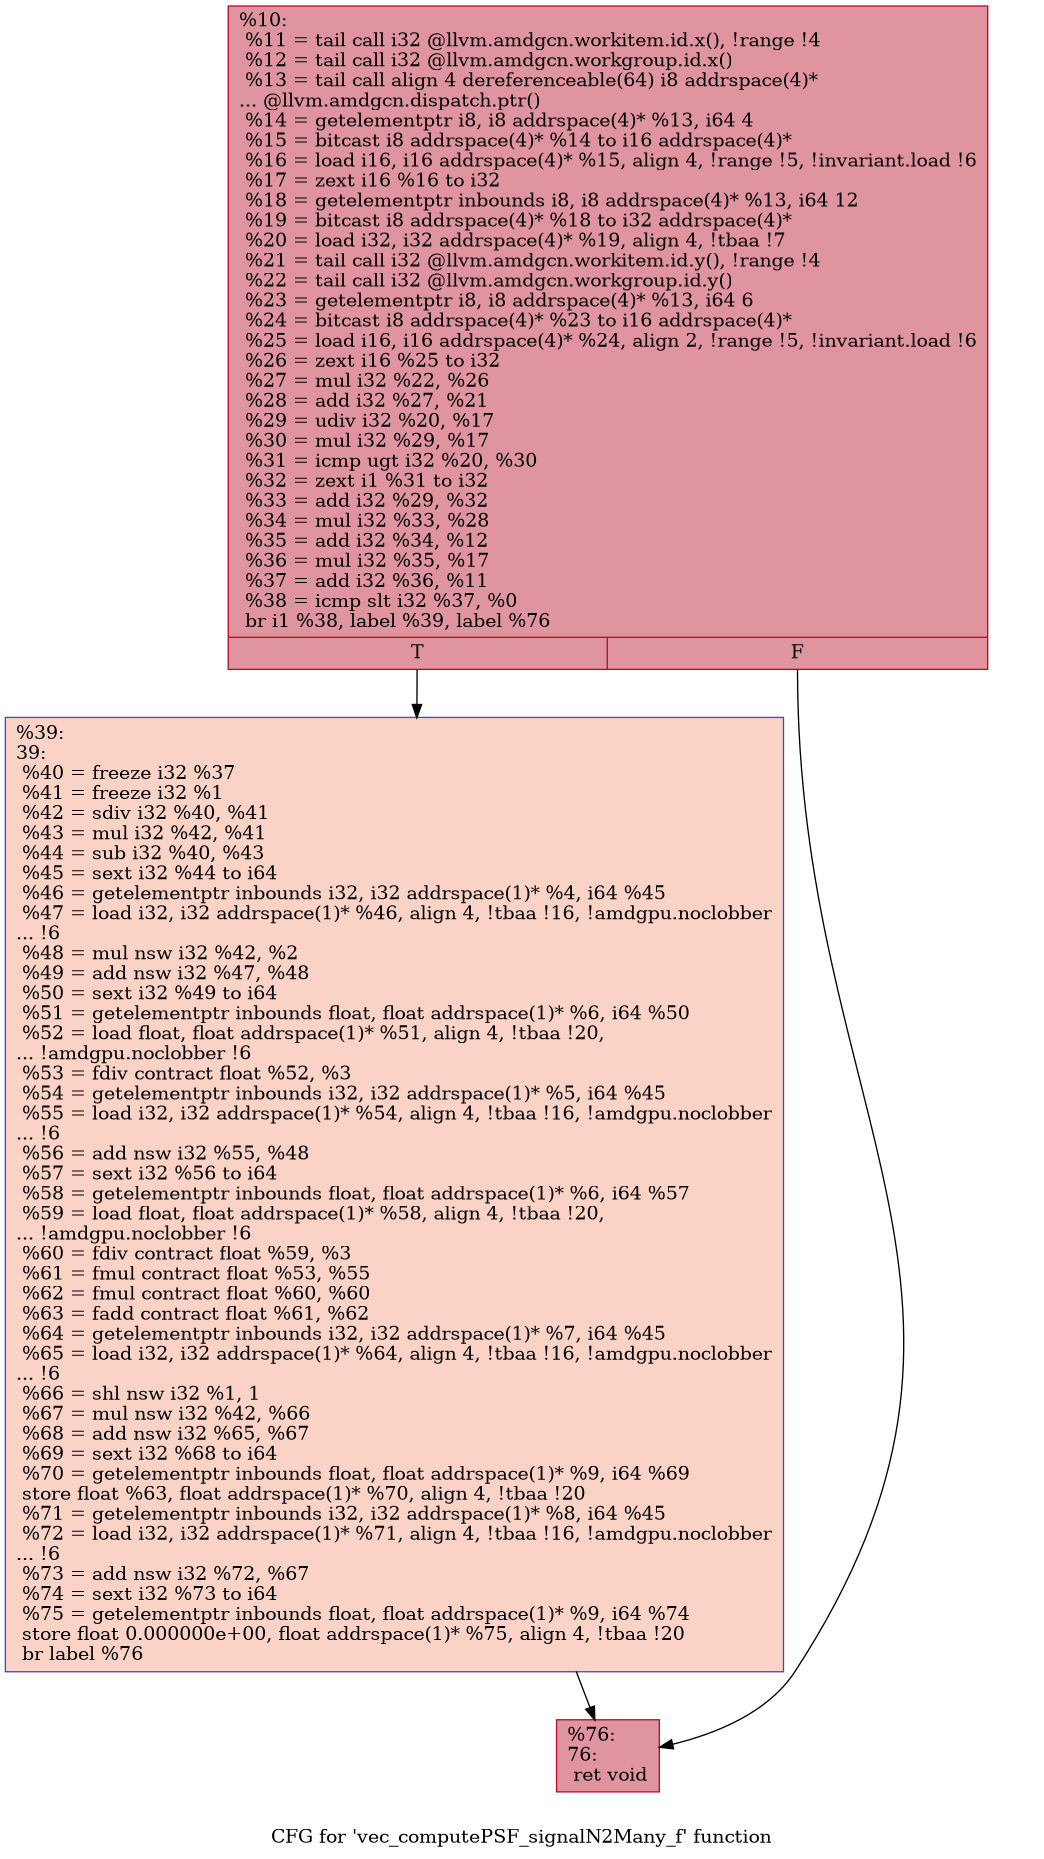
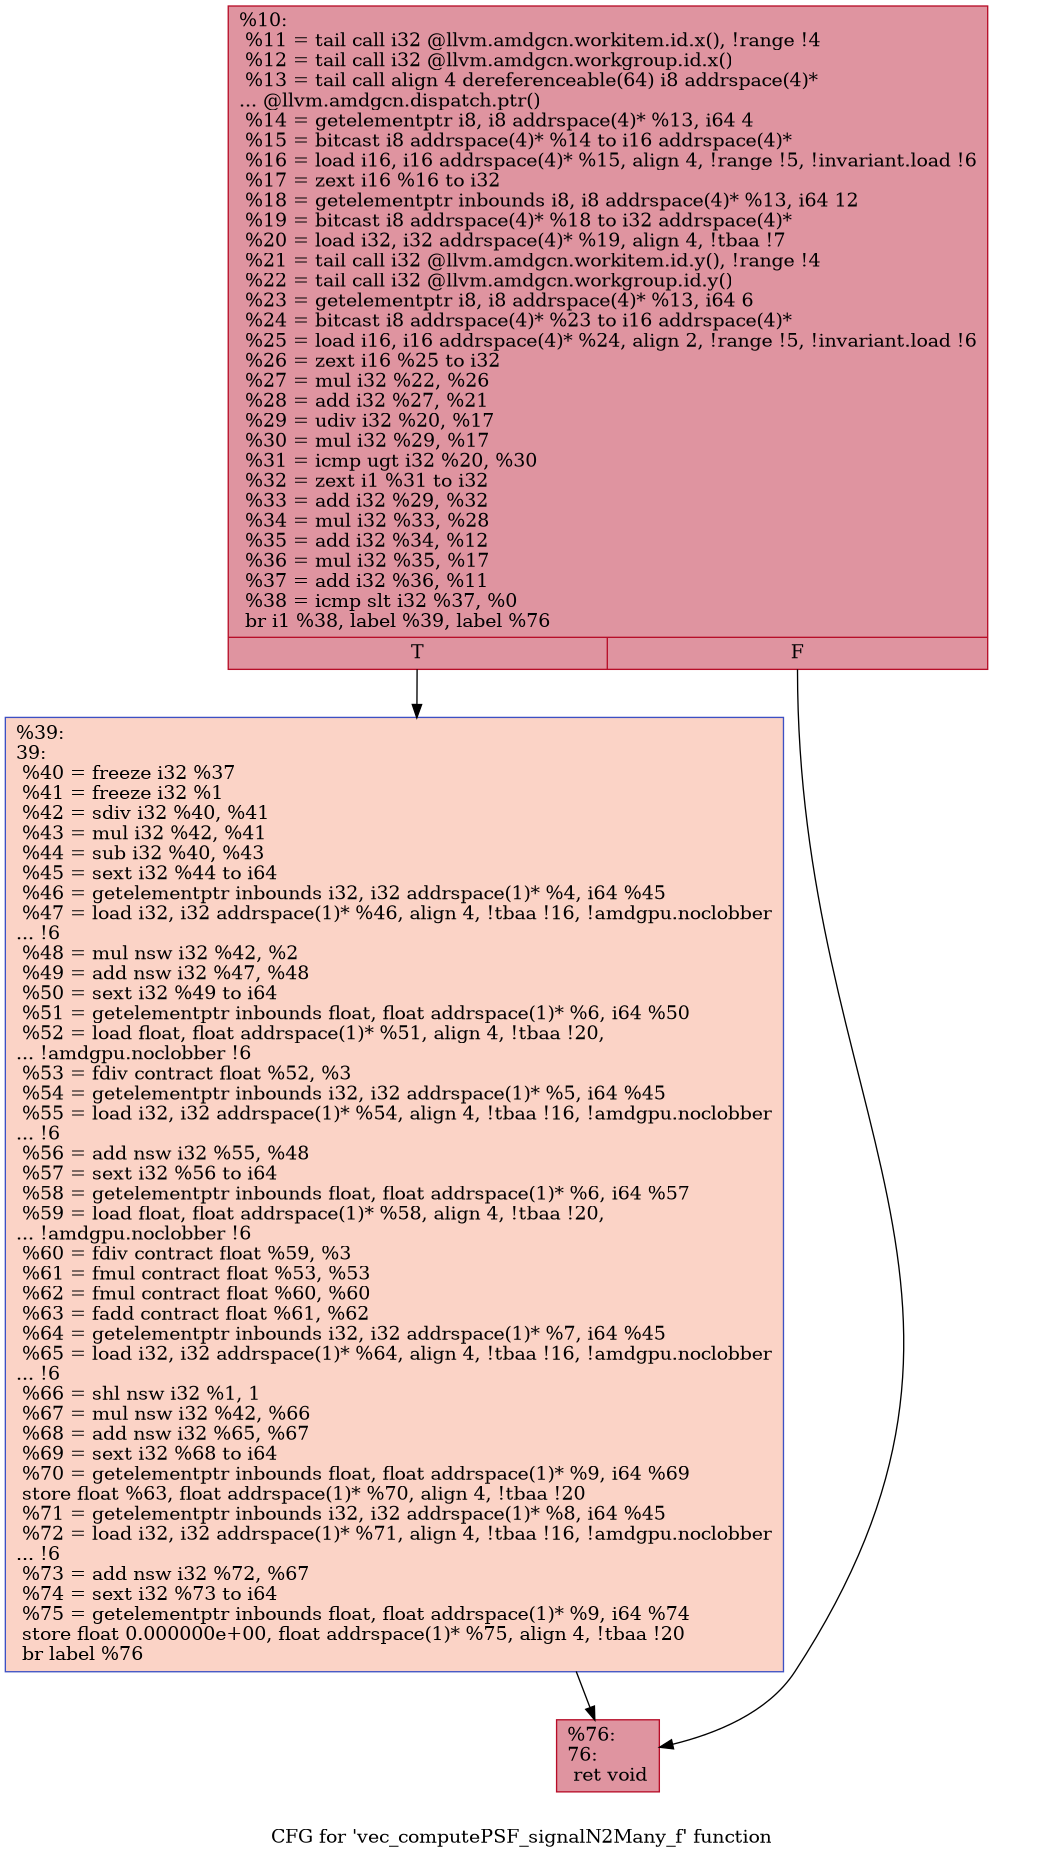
node "%39:": text "%61 = fmul contract float %53, %55" -> "%61 = fmul contract float %53, %53"
